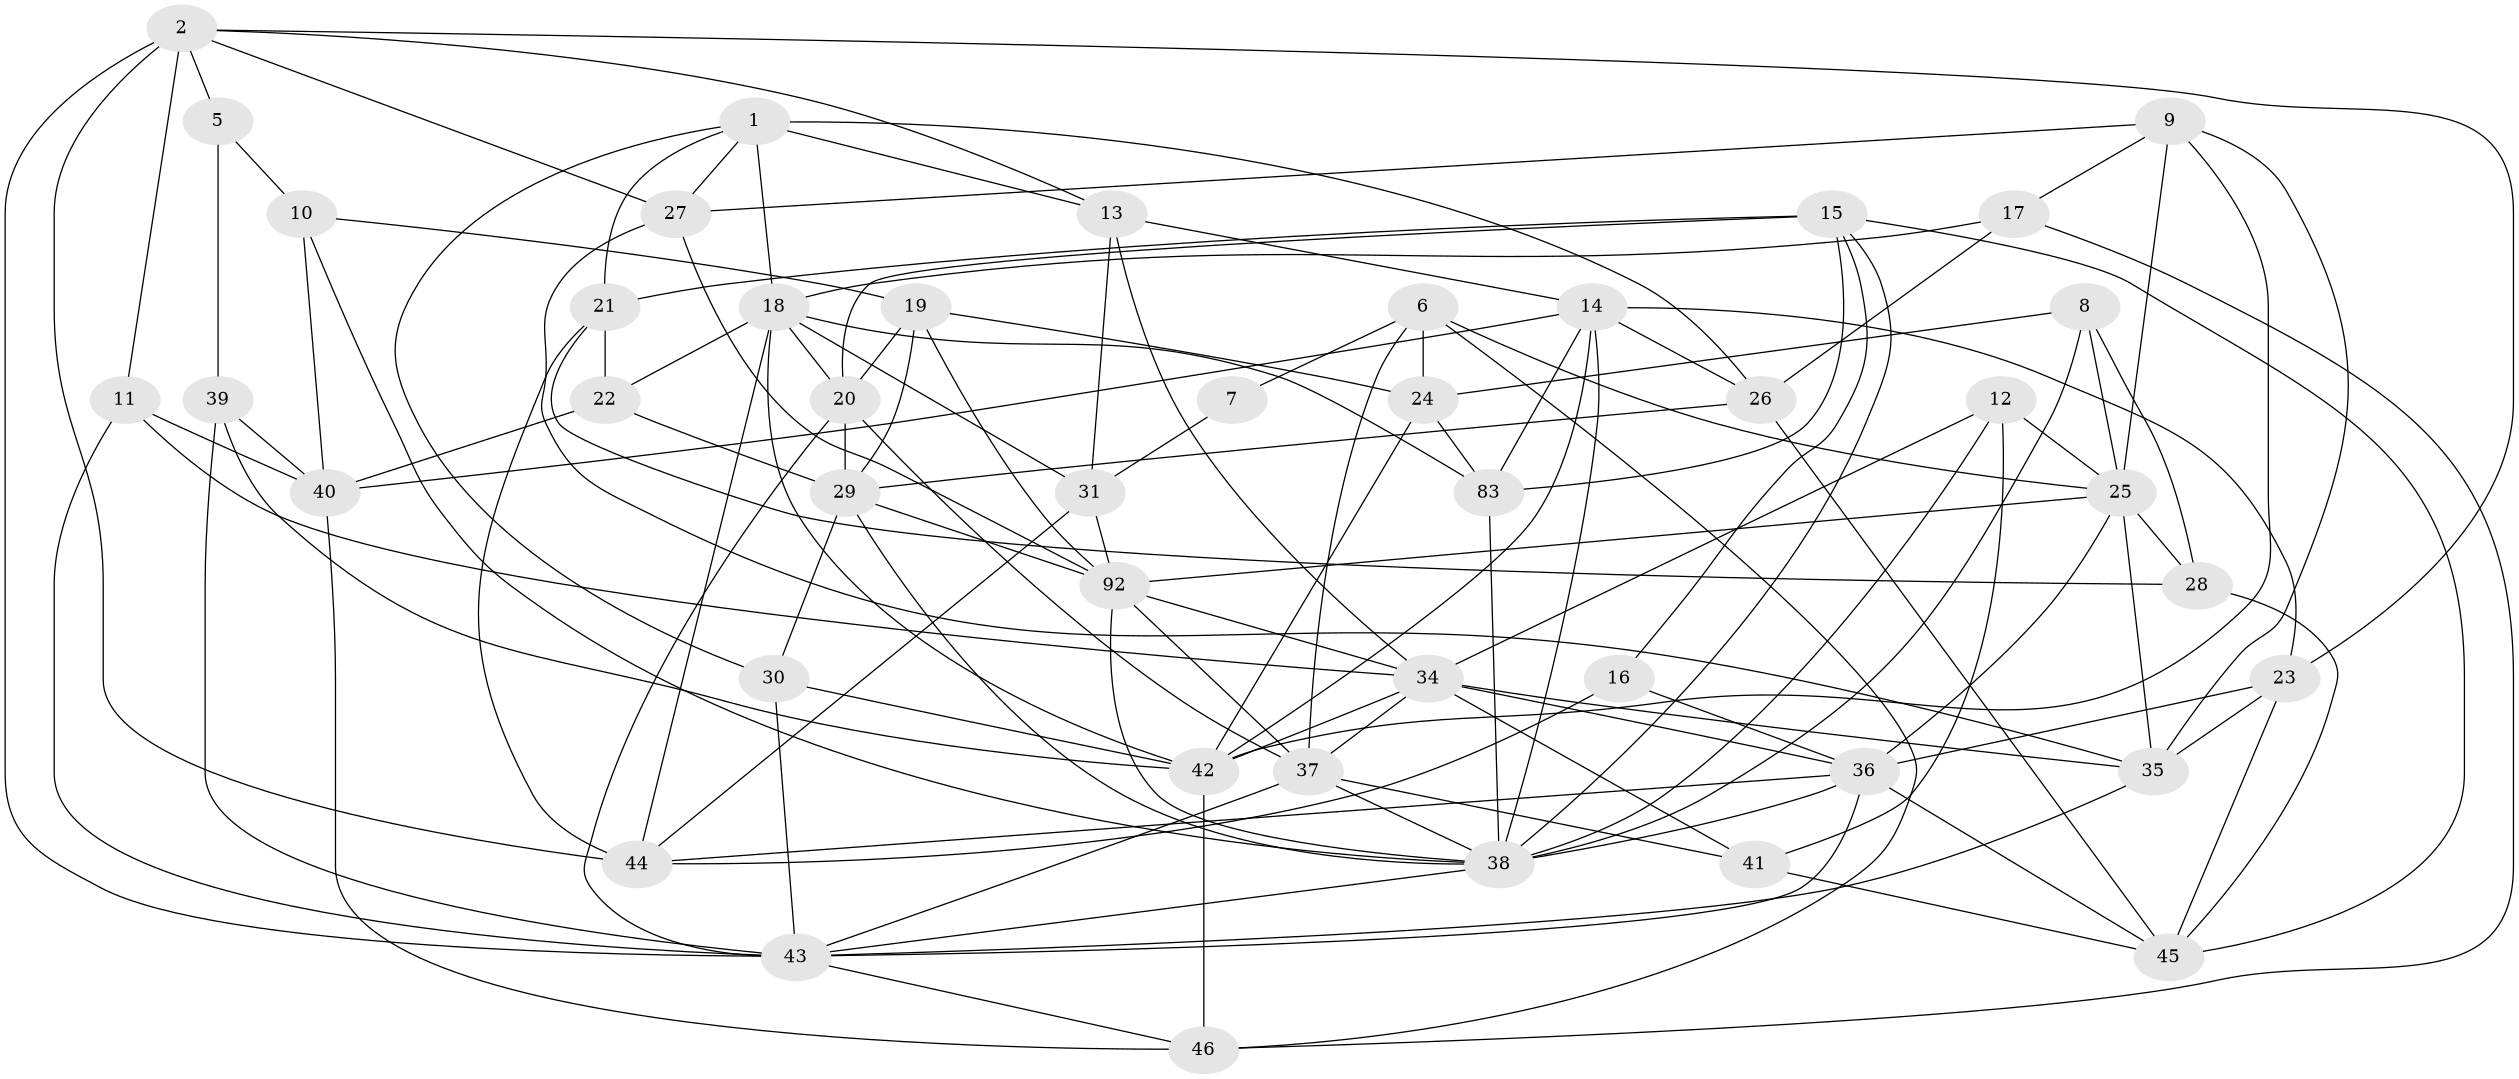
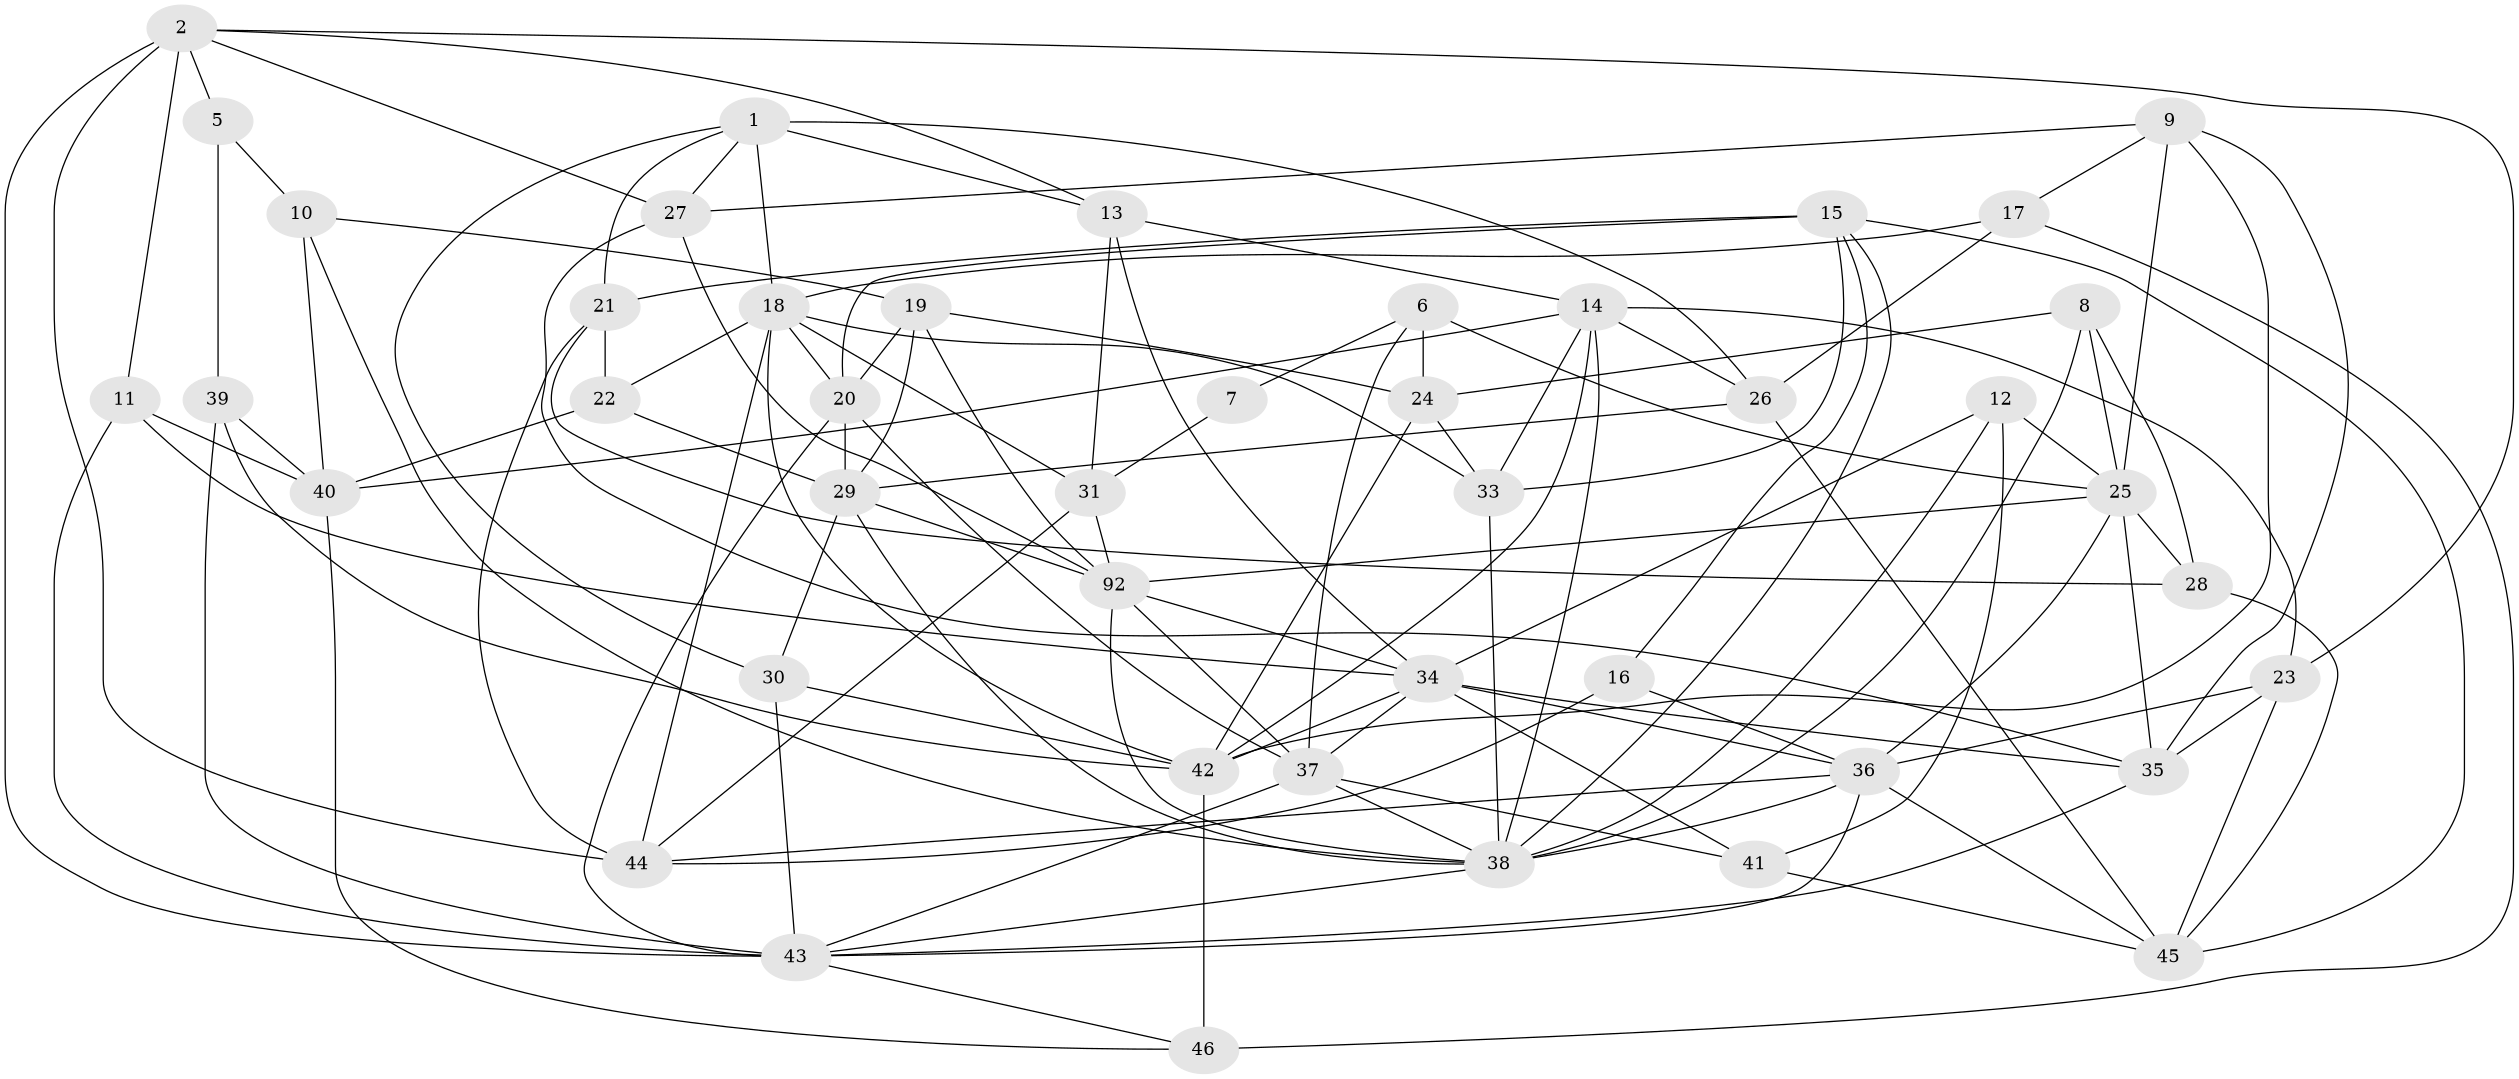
node "83": label "83" -> "33"
edge "6" -- "46": removed
